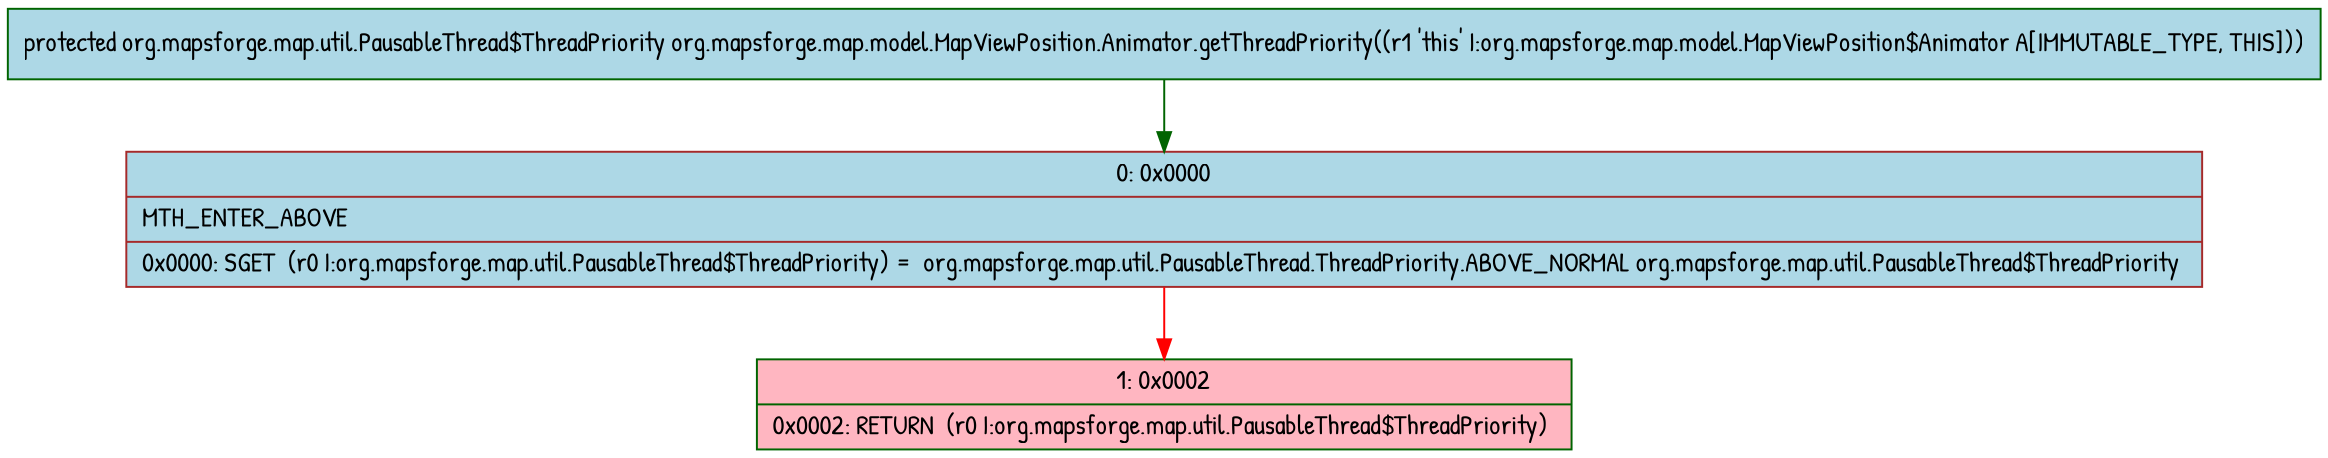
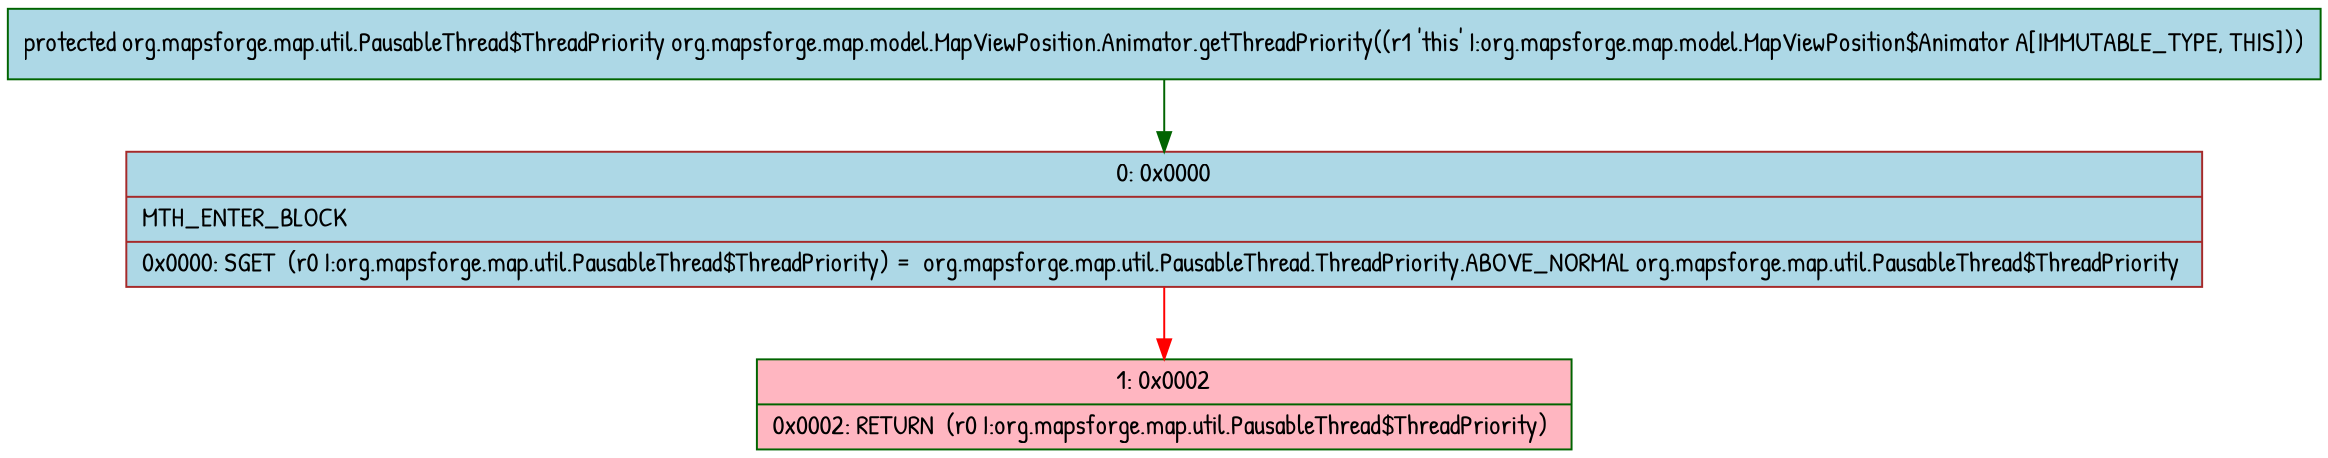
node "0: 0x0000": text "MTH_ENTER_ABOVE" -> "MTH_ENTER_BLOCK"
